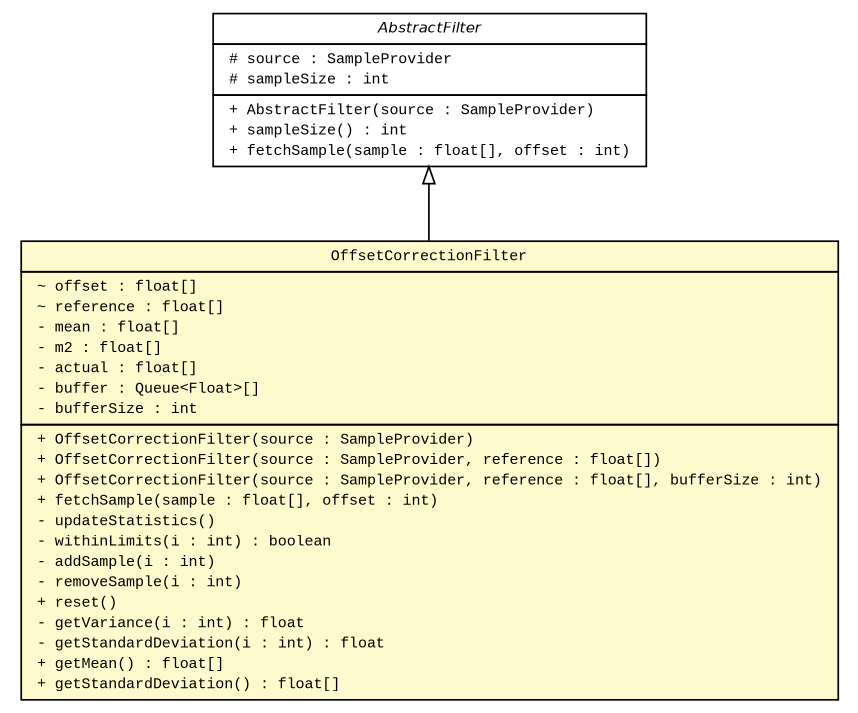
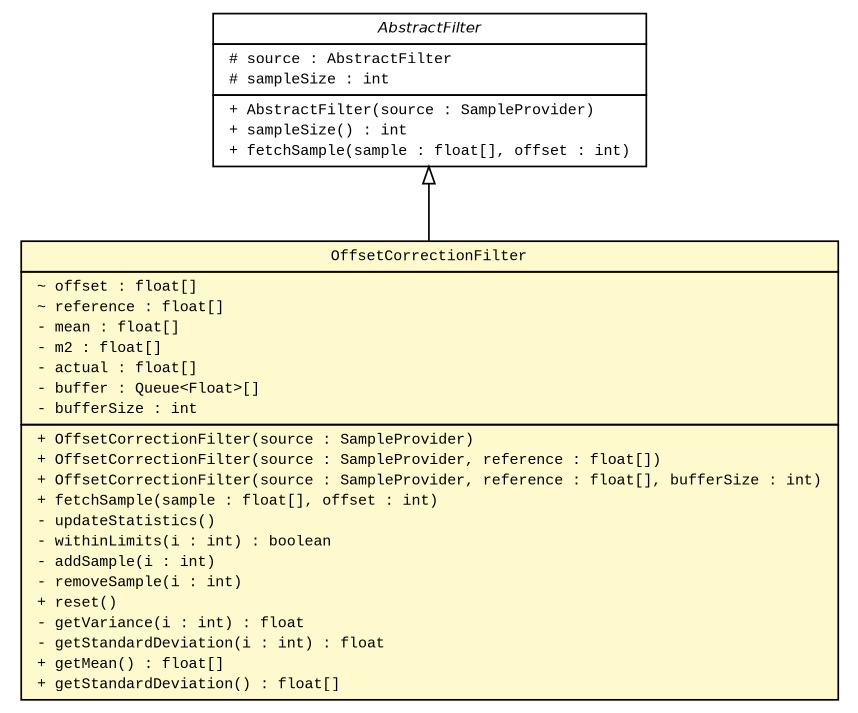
node "AbstractFilter": text "# source : SampleProvider" -> "# source : AbstractFilter"
